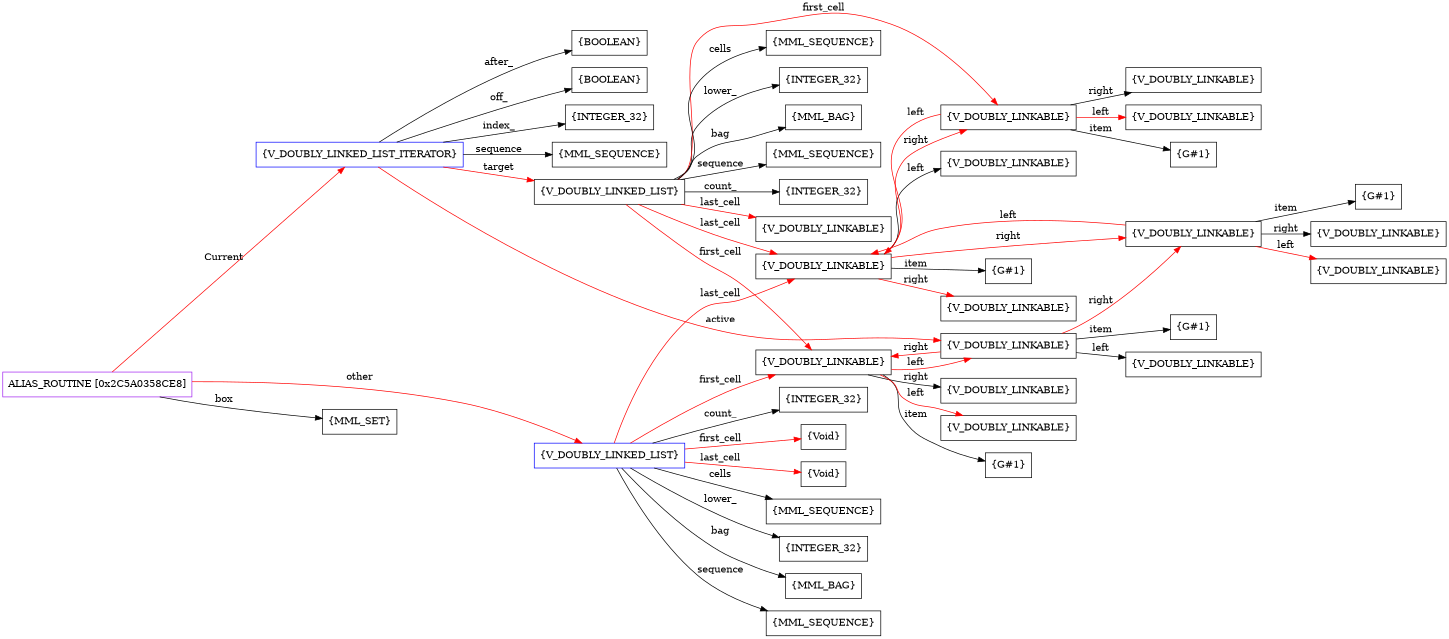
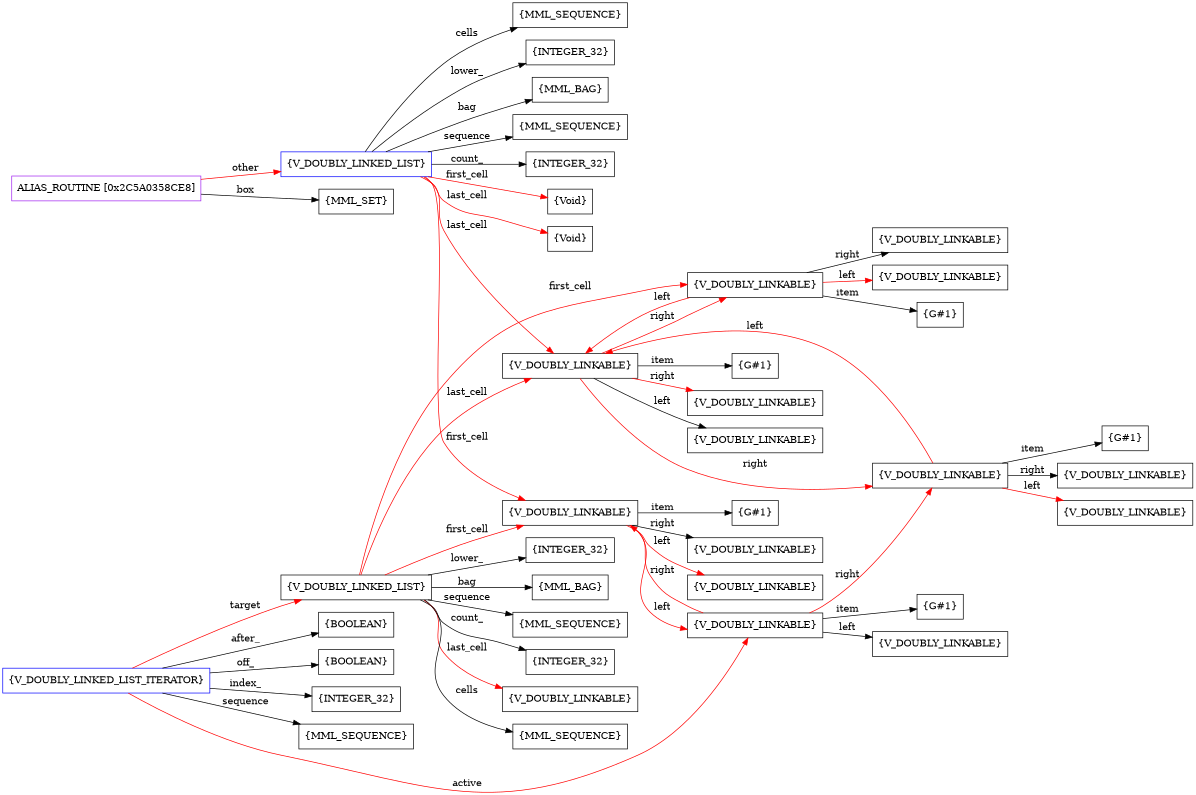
edge "ALIAS_ROUTINE [0x2C5A0358CE8]" -> "{V_DOUBLY_LINKED_LIST_ITERATOR}": removed, label "Current"
